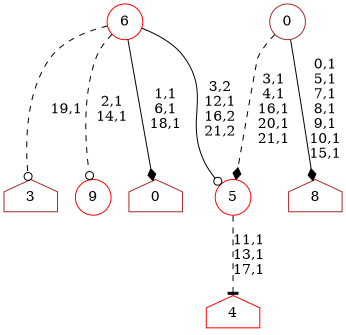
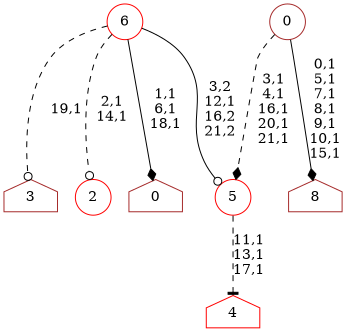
node "9": label "9" -> "2"
